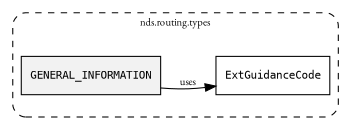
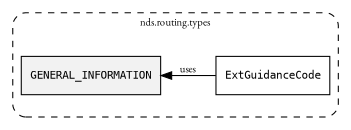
edge "GENERAL_INFORMATION" -> "ExtGuidanceCode": reversed
